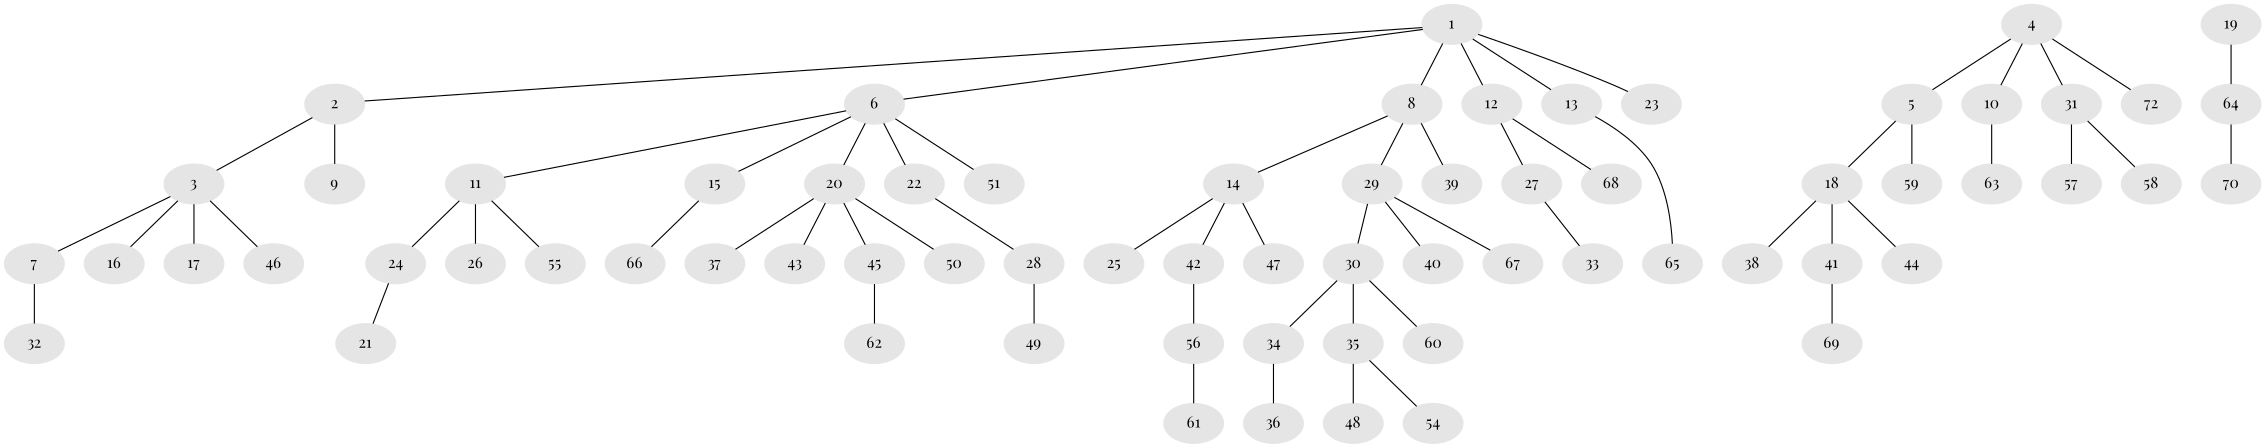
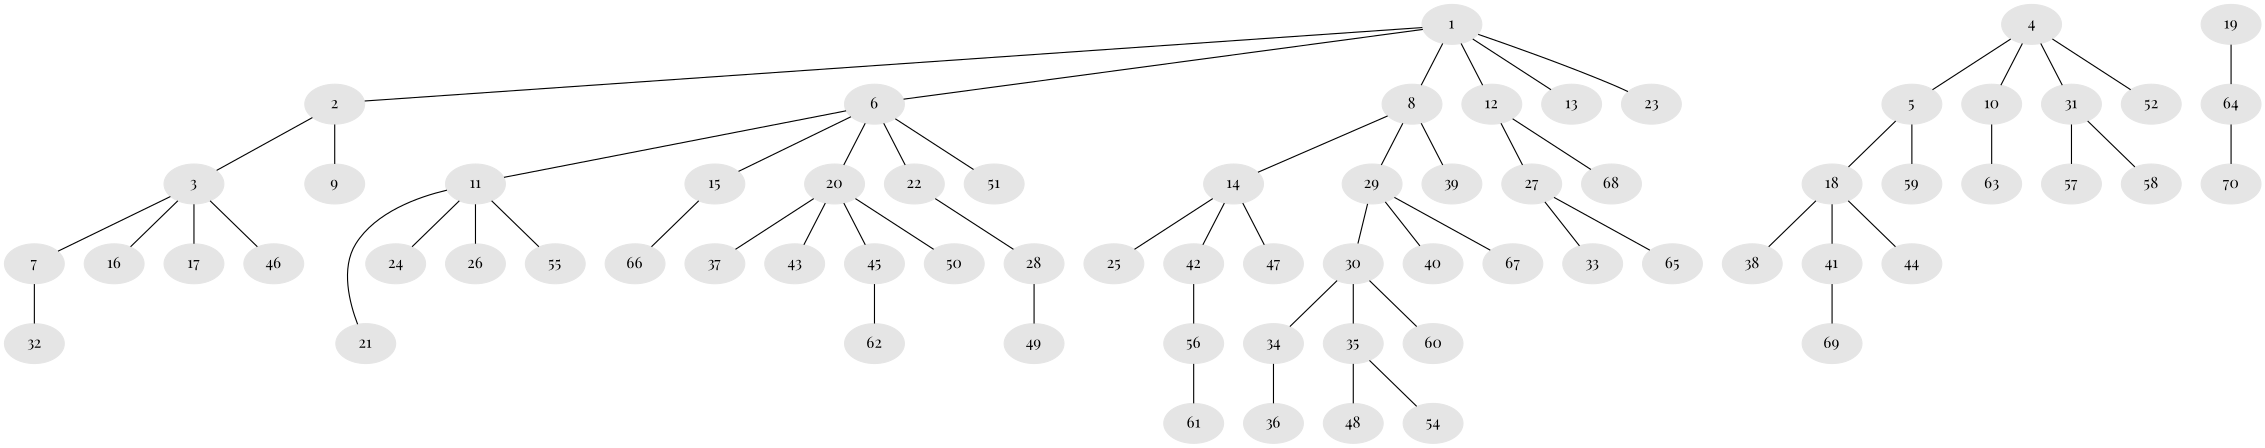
node "72": label "72" -> "52"
edge "13" -- "65": now "27" -- "65"
edge "24" -- "21": now "11" -- "21"
